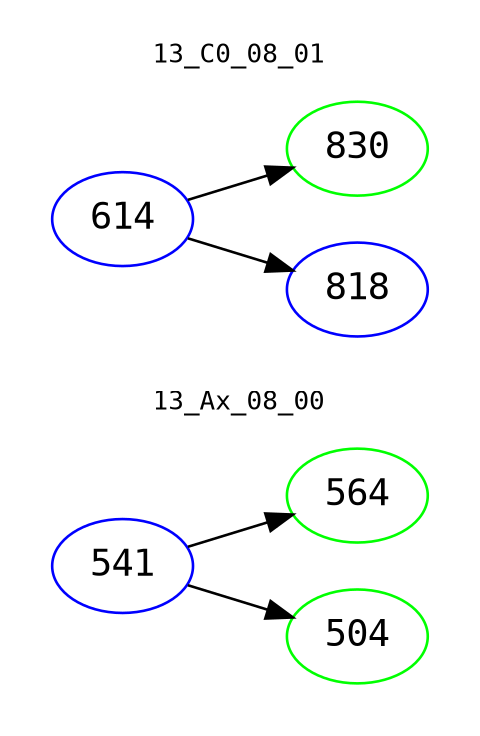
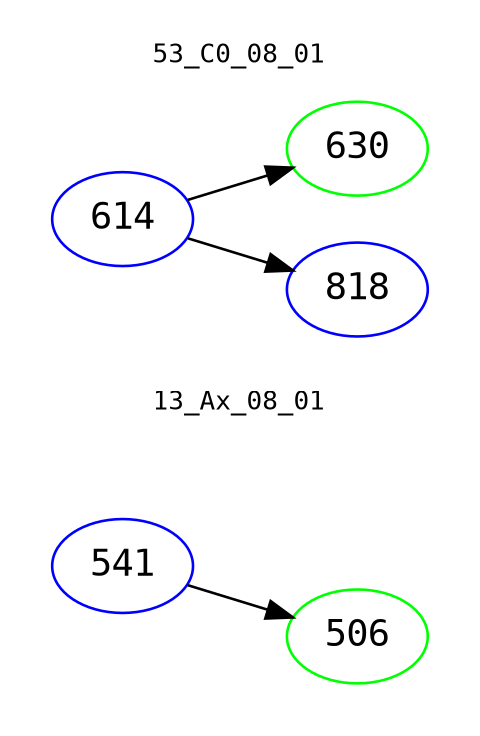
cluster "13_C0_08_01": label "13_C0_08_01" -> "53_C0_08_01"
node "830": label "830" -> "630"
cluster "13_Ax_08_00": label "13_Ax_08_00" -> "13_Ax_08_01"
node "564": removed
node "504": label "504" -> "506"
